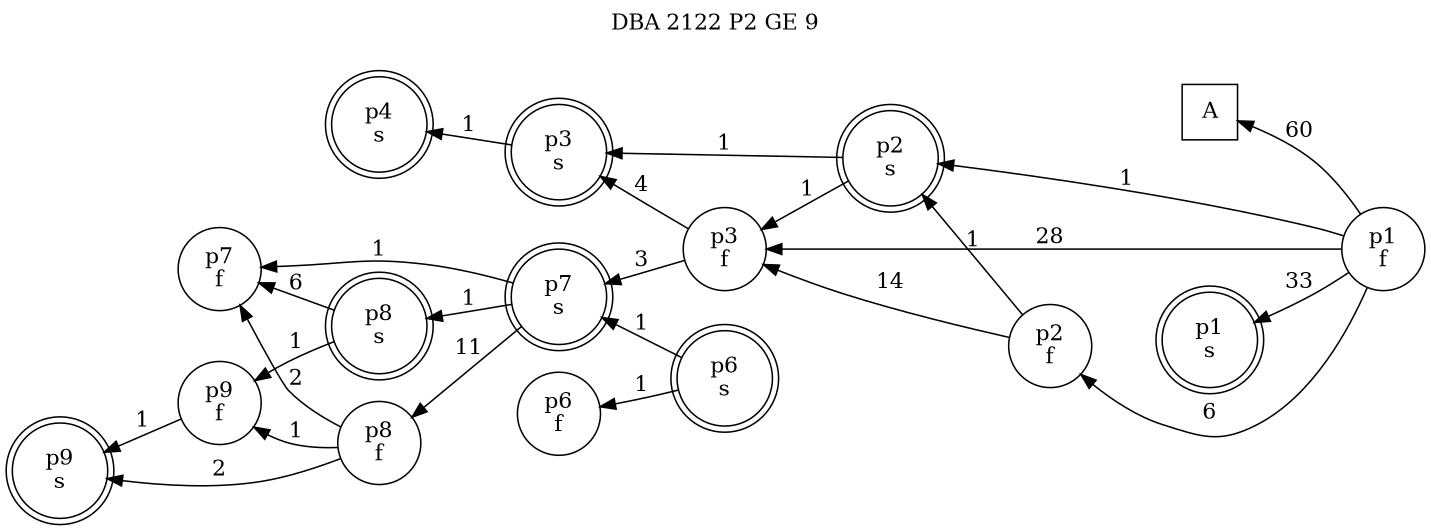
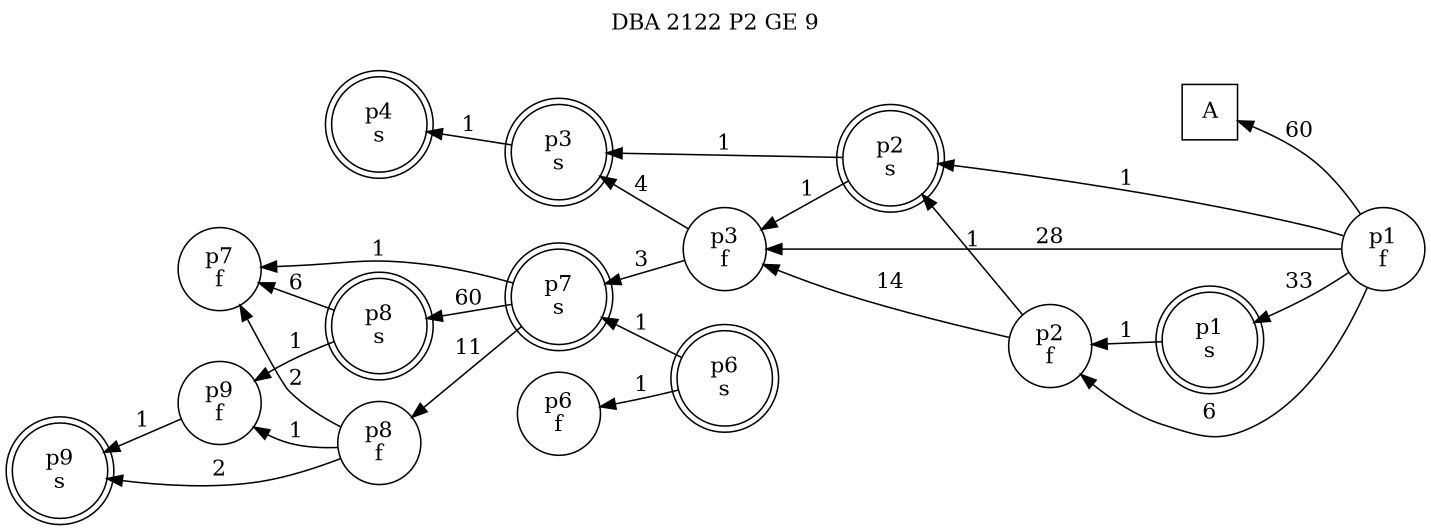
edge "p7 s" -> "p8 s": label "1" -> "60"
edge "p1 s" -> "p2 f": added, label "1"
